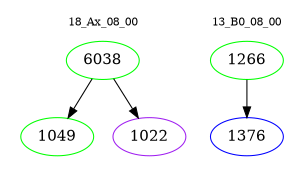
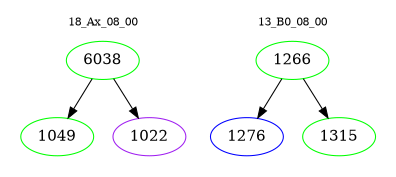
node "1376": label "1376" -> "1276"
node "1315": added
